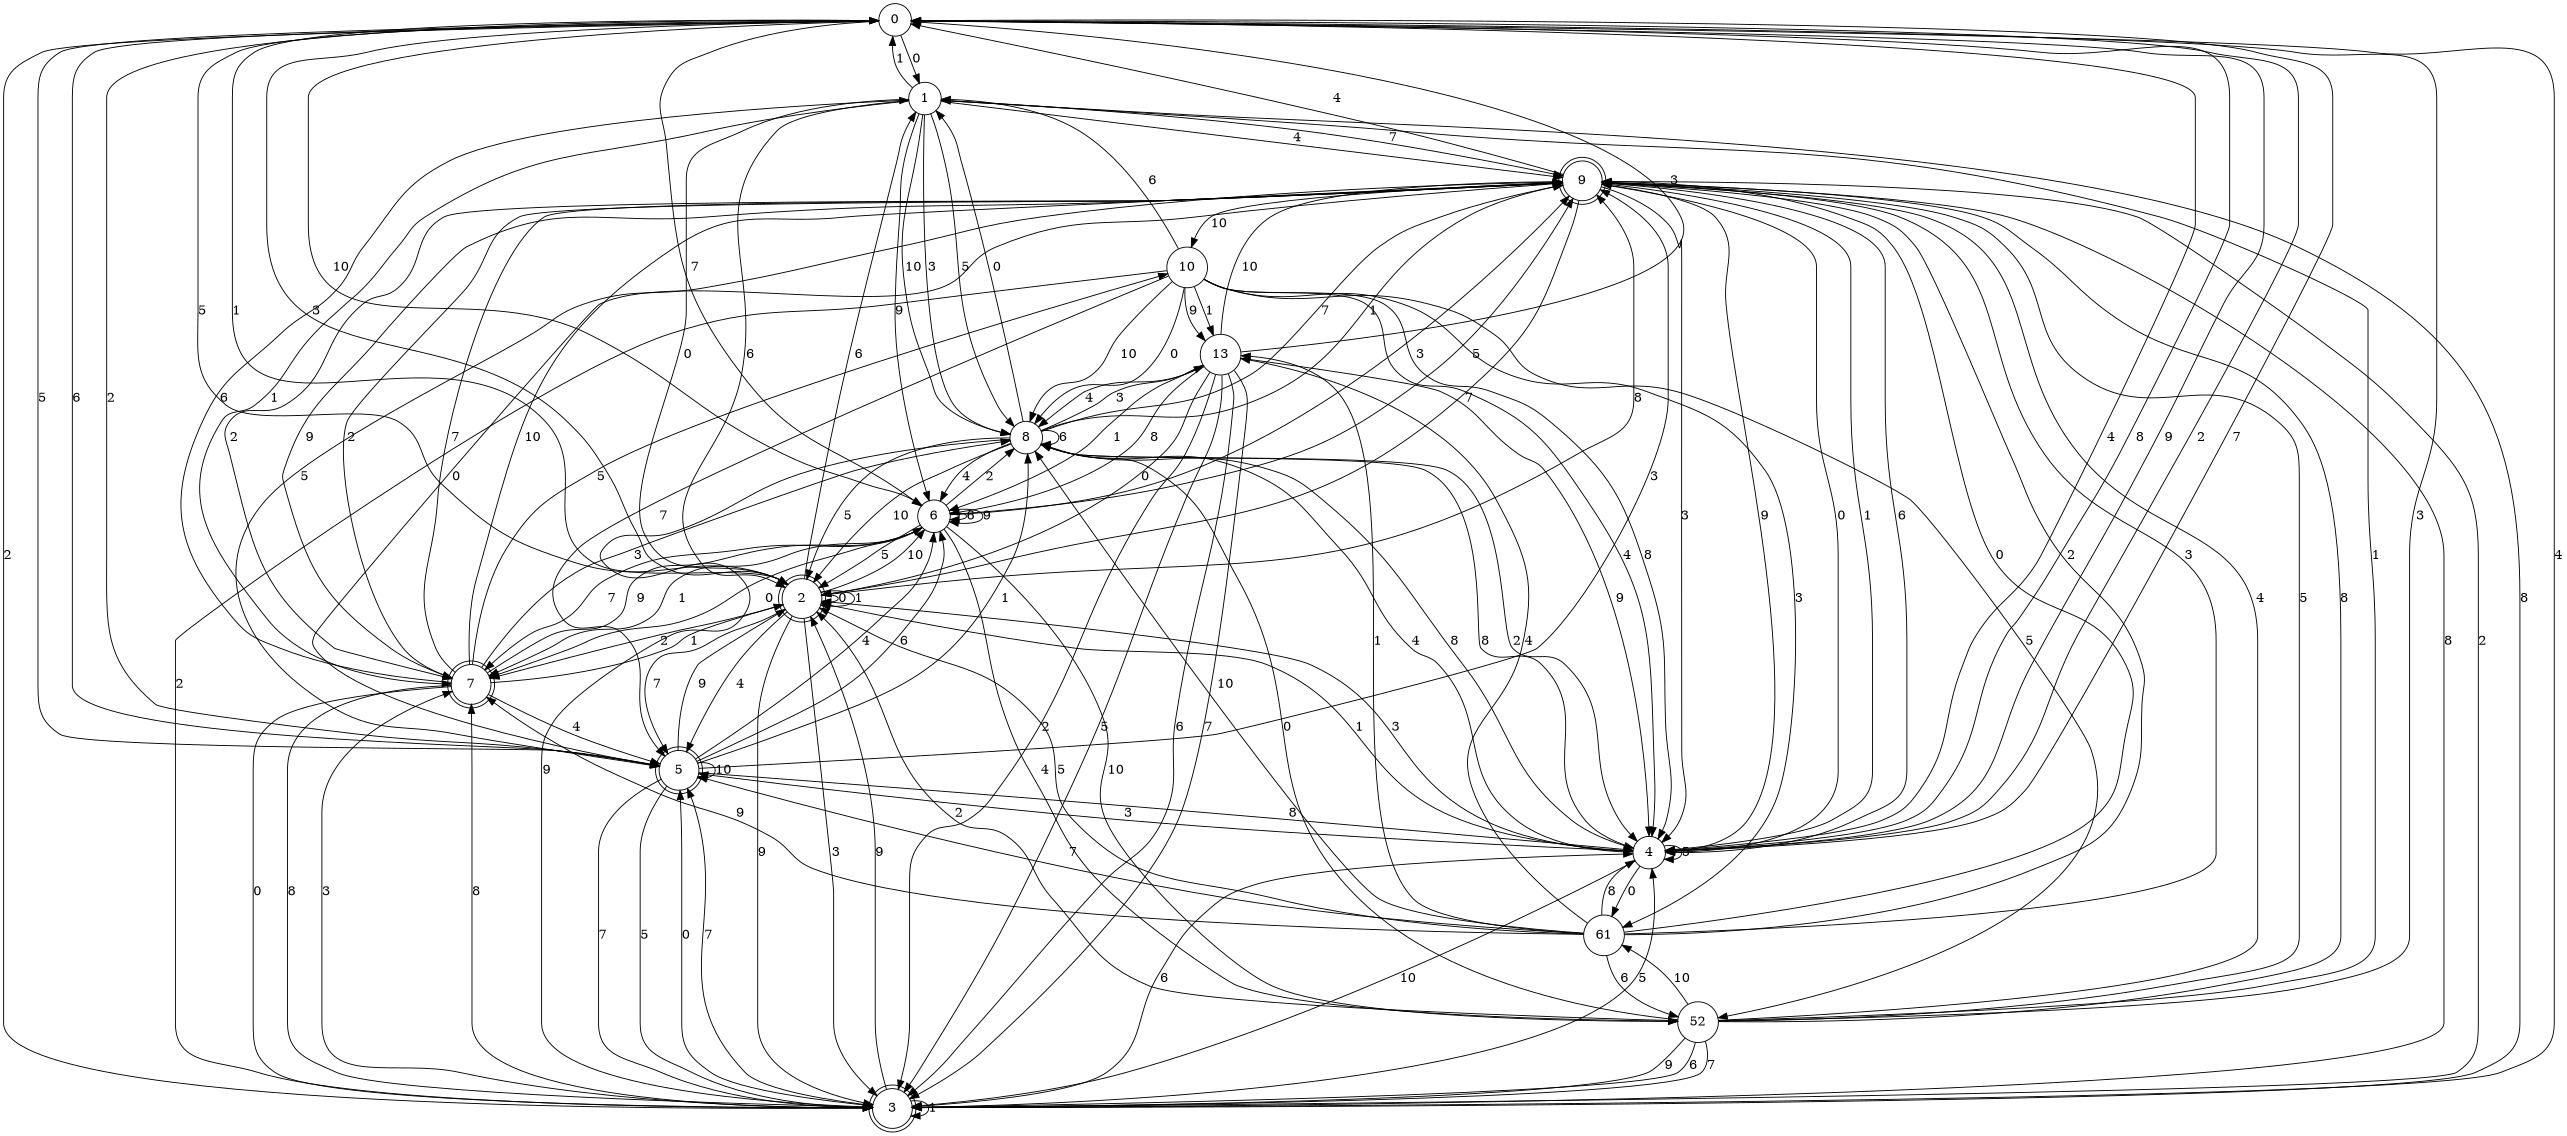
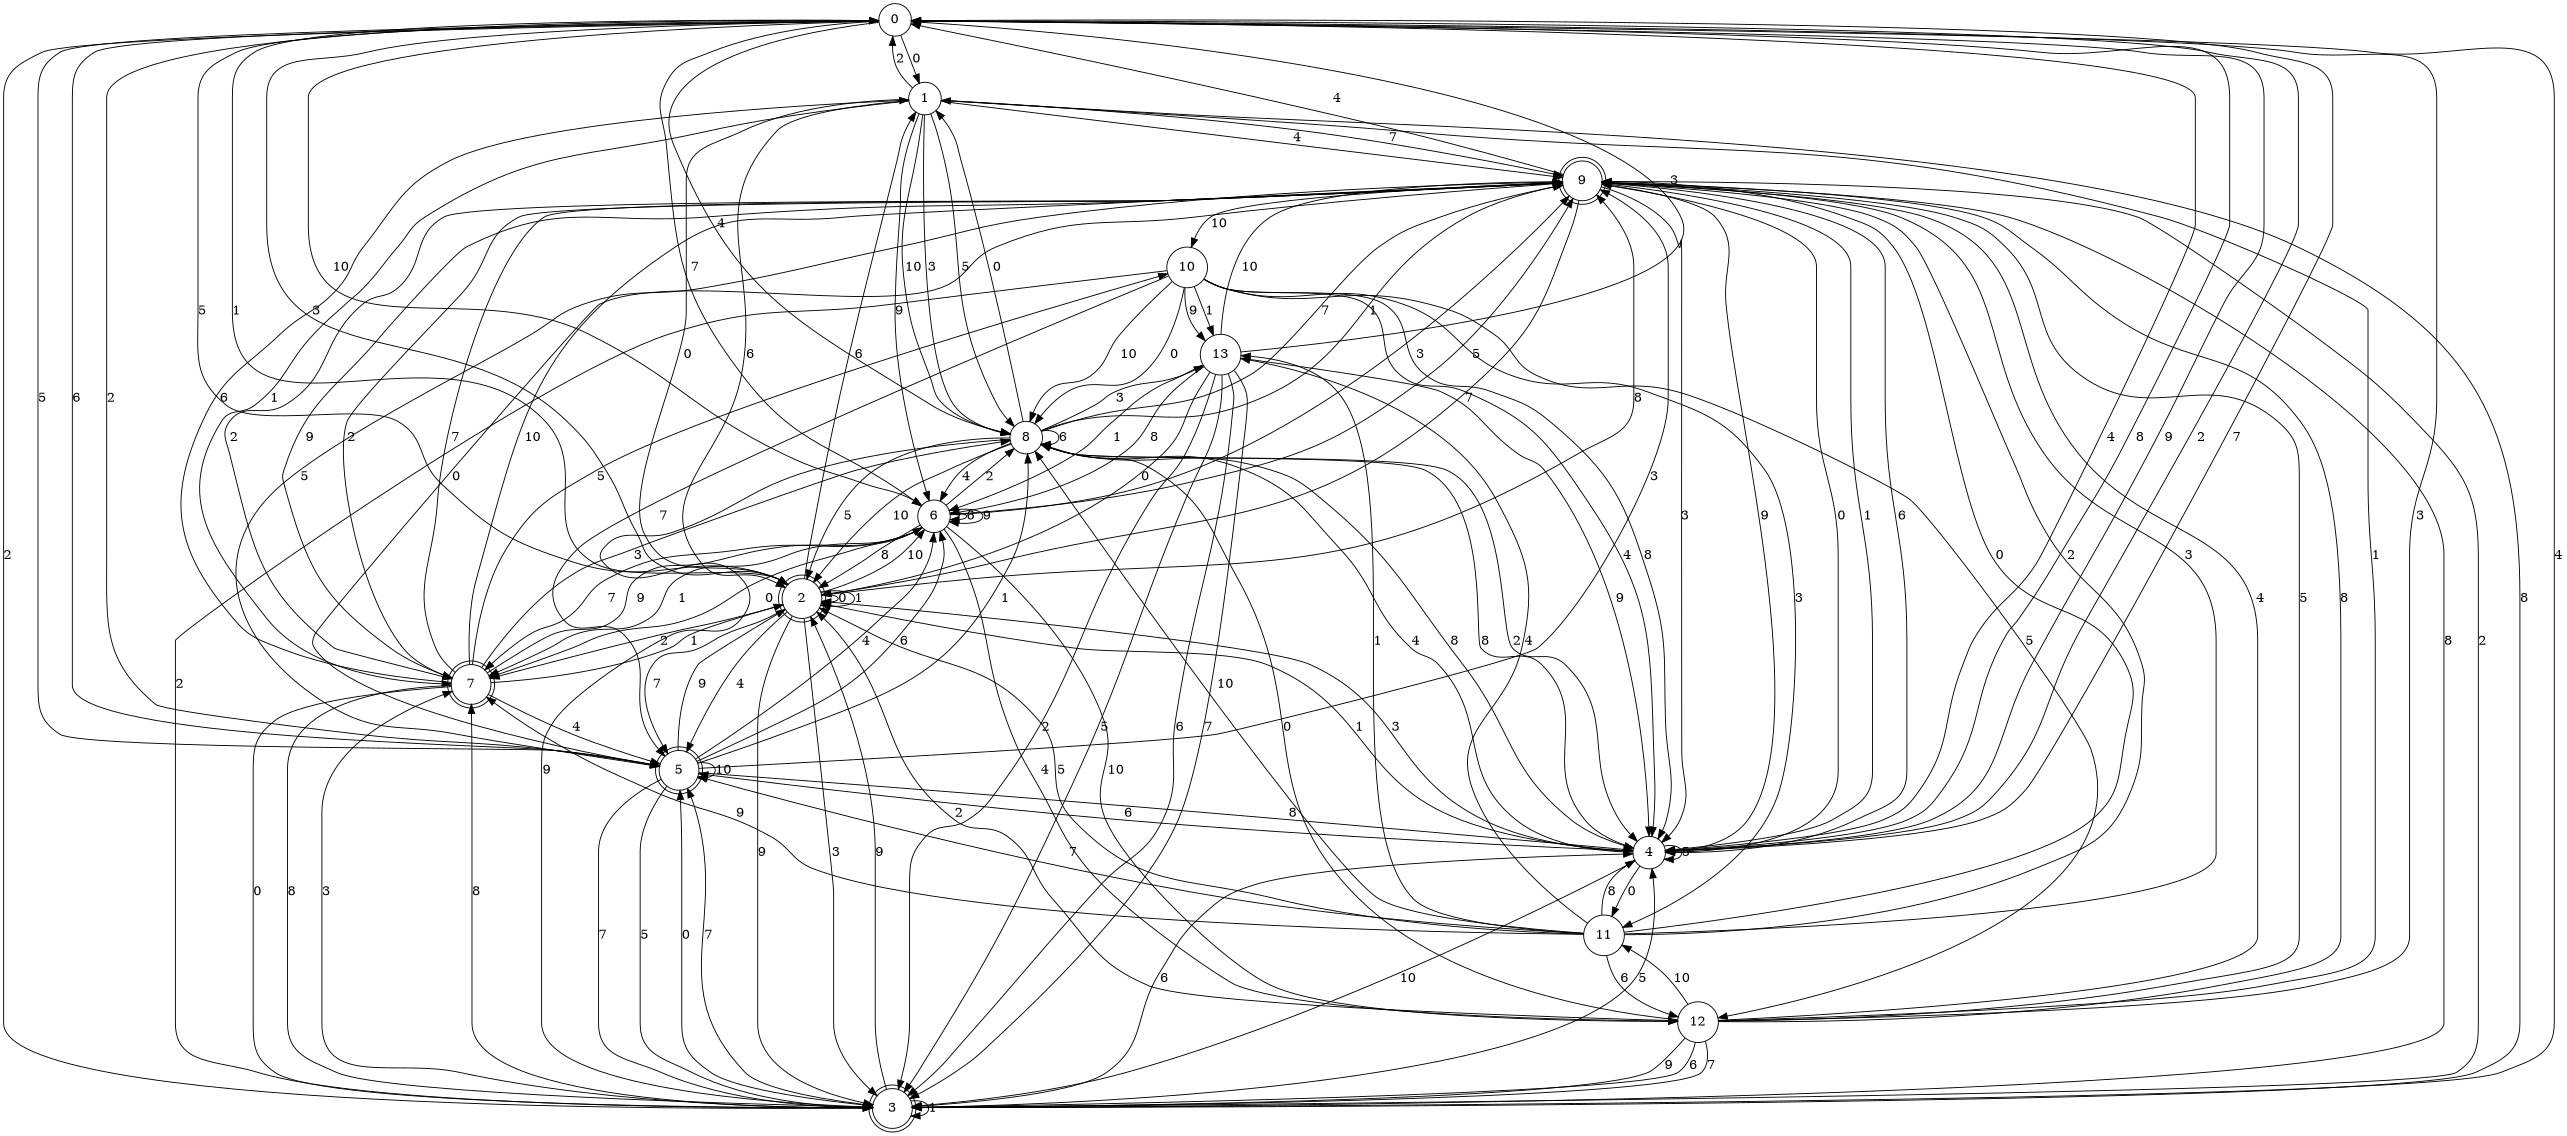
edge "1" -> "0": label "1" -> "2"
edge "10" -> "1": removed, label "6"
edge "13" -> "8": now "0" -> "8"
edge "6" -> "2": label "5" -> "8"
edge "4" -> "5": label "3" -> "6"
node "61": label "61" -> "11"
node "52": label "52" -> "12"
